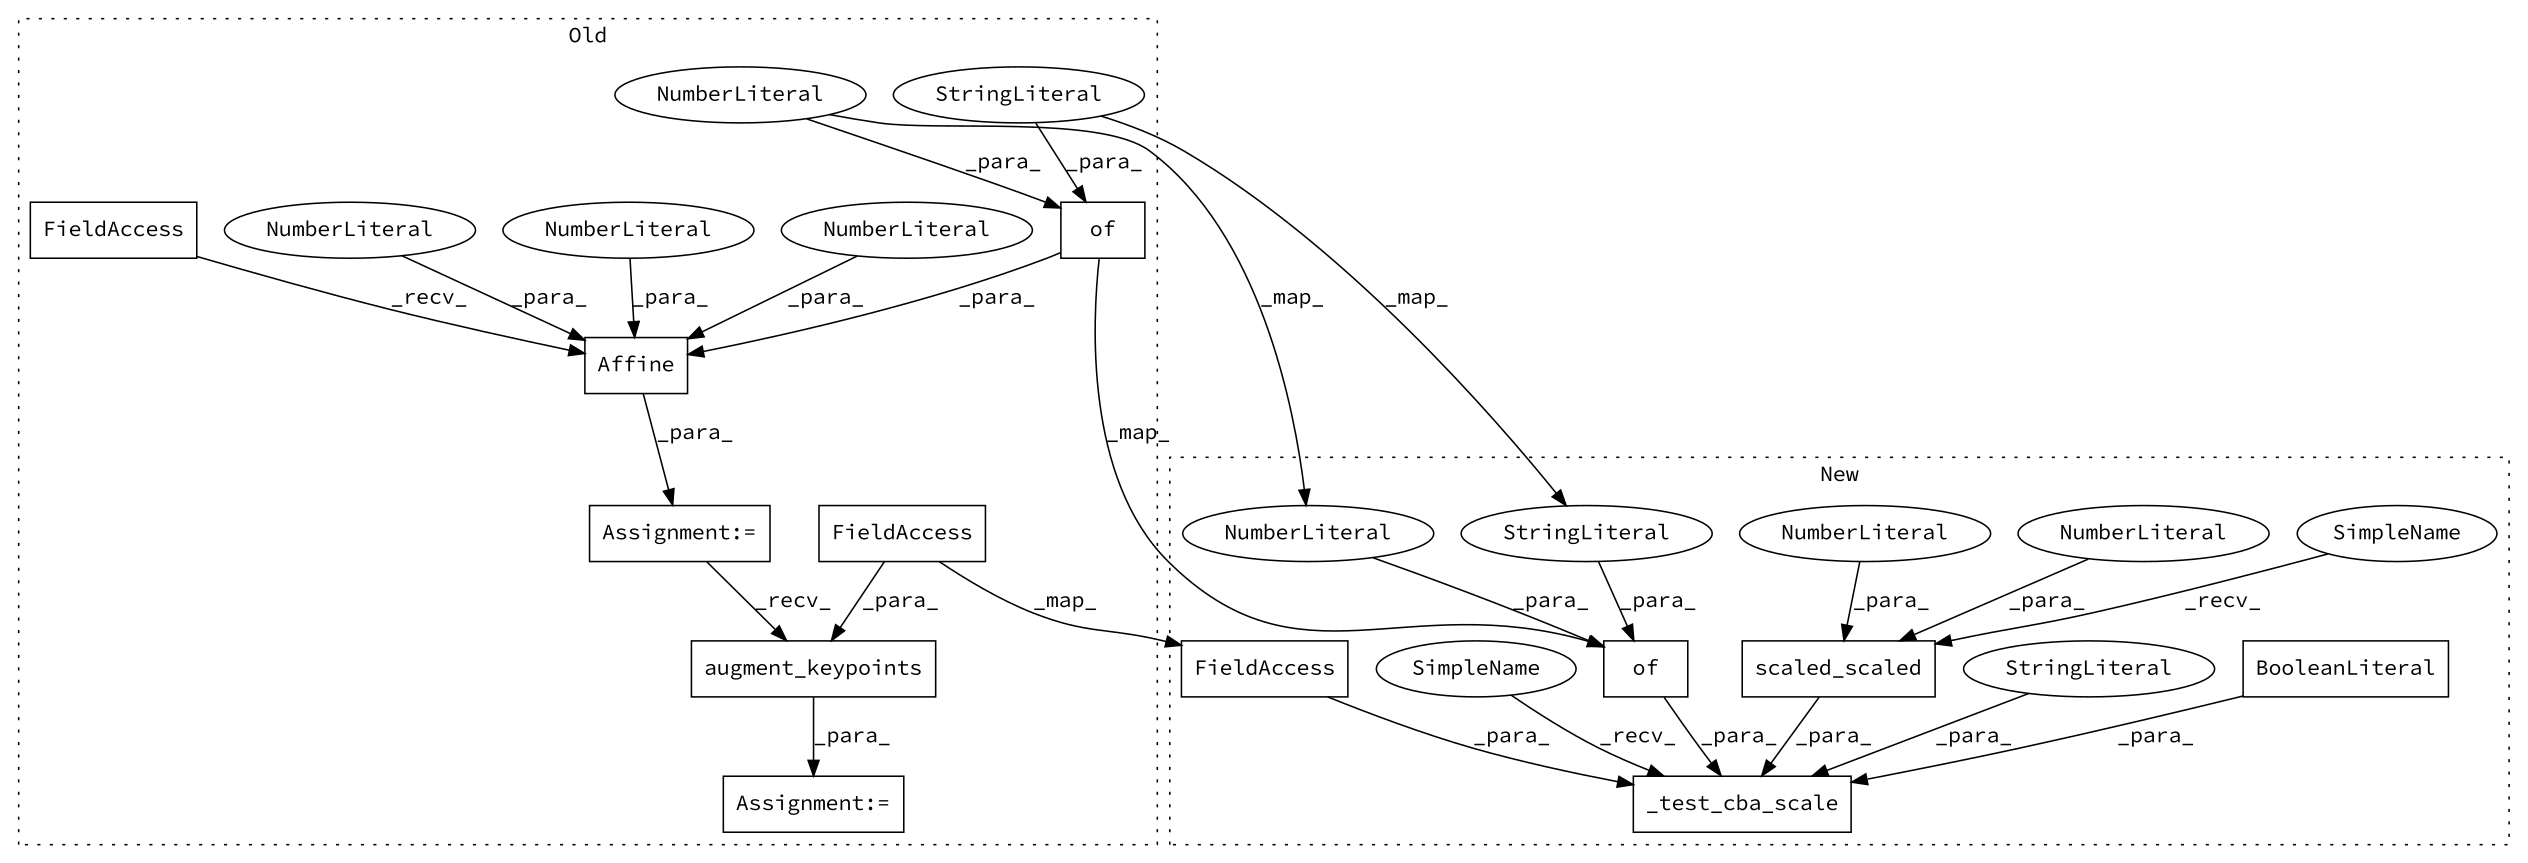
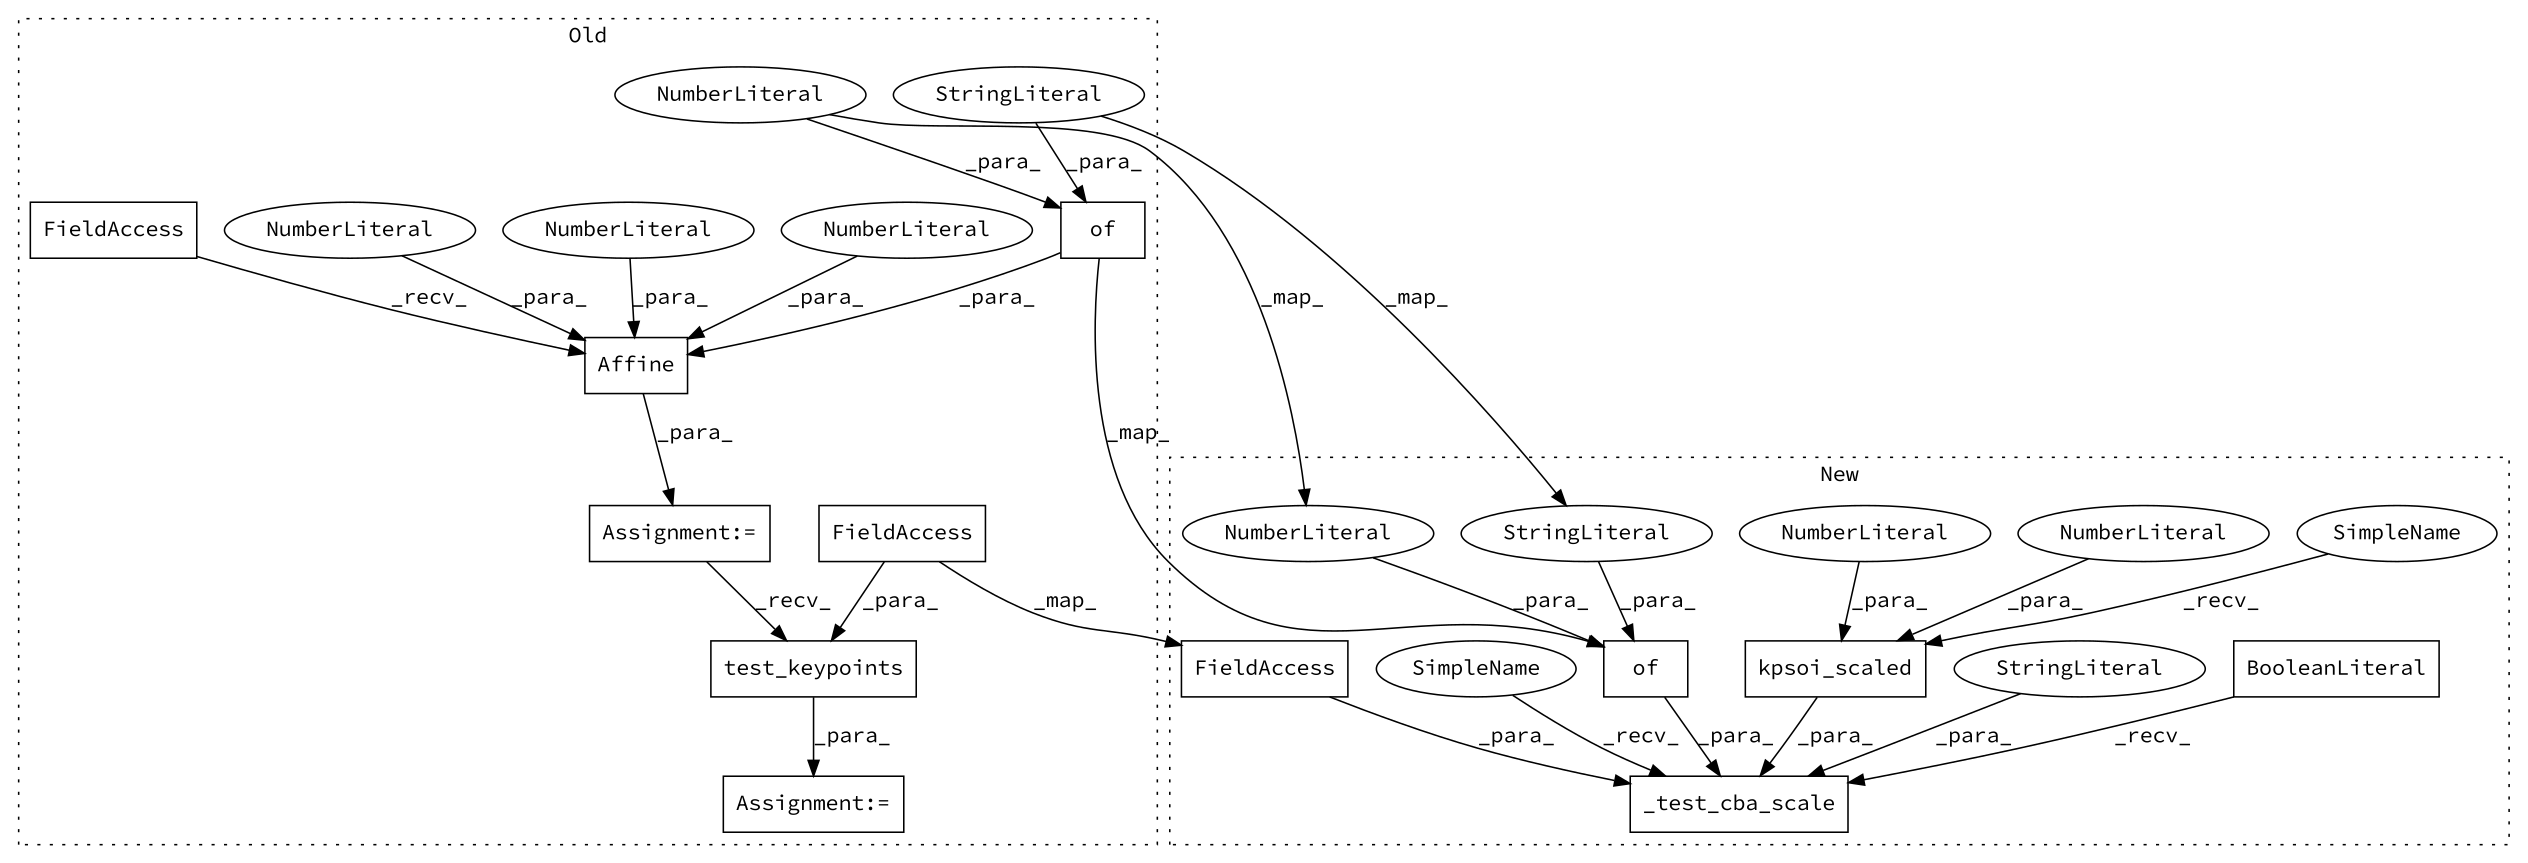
node "augment_keypoints": label "augment_keypoints" -> "test_keypoints"
node "scaled_scaled": label "scaled_scaled" -> "kpsoi_scaled"
edge "BooleanLiteral" -> "_test_cba_scale": label "_para_" -> "_recv_"
